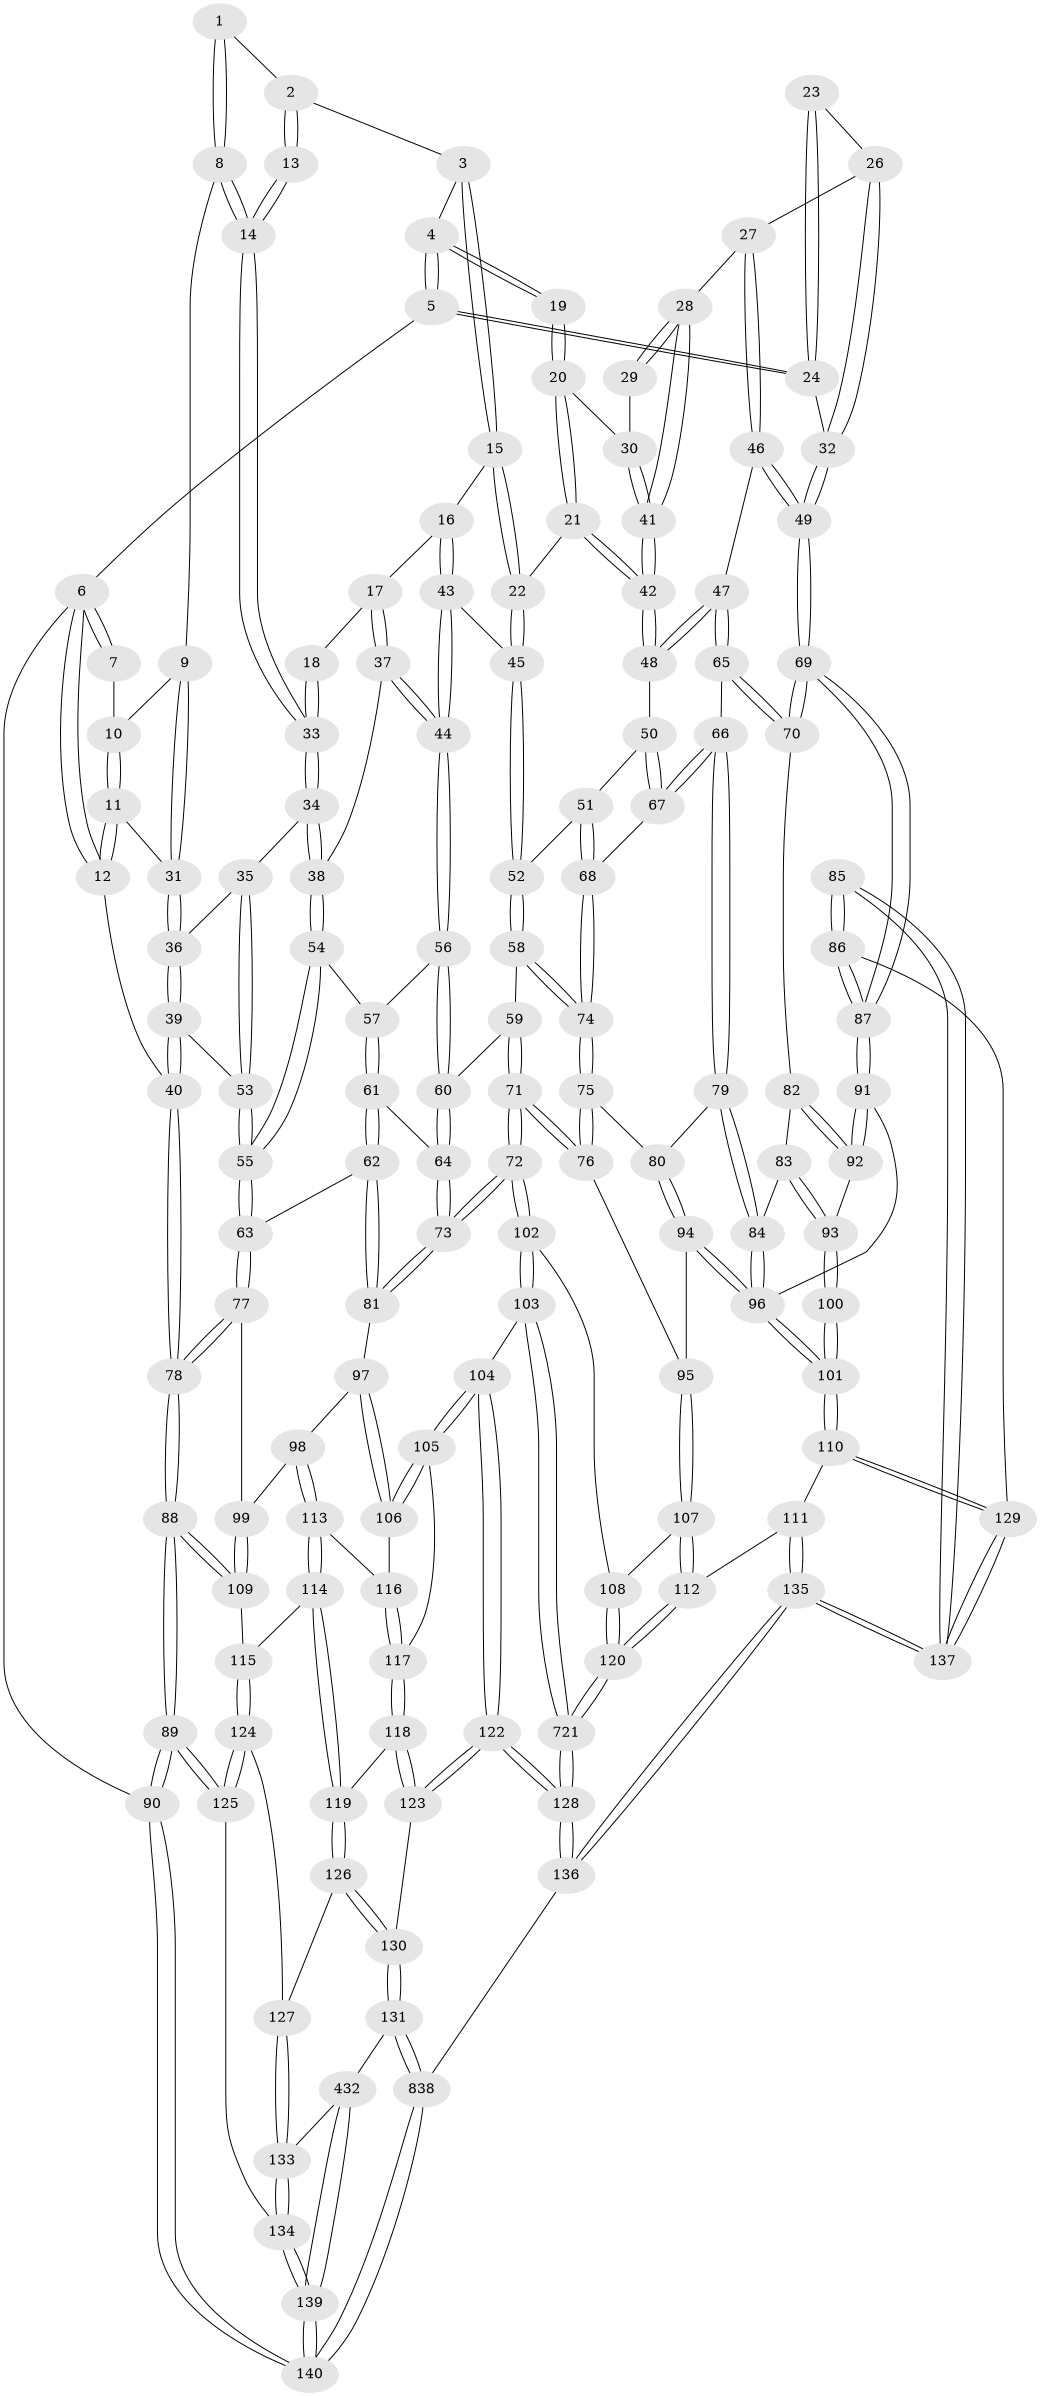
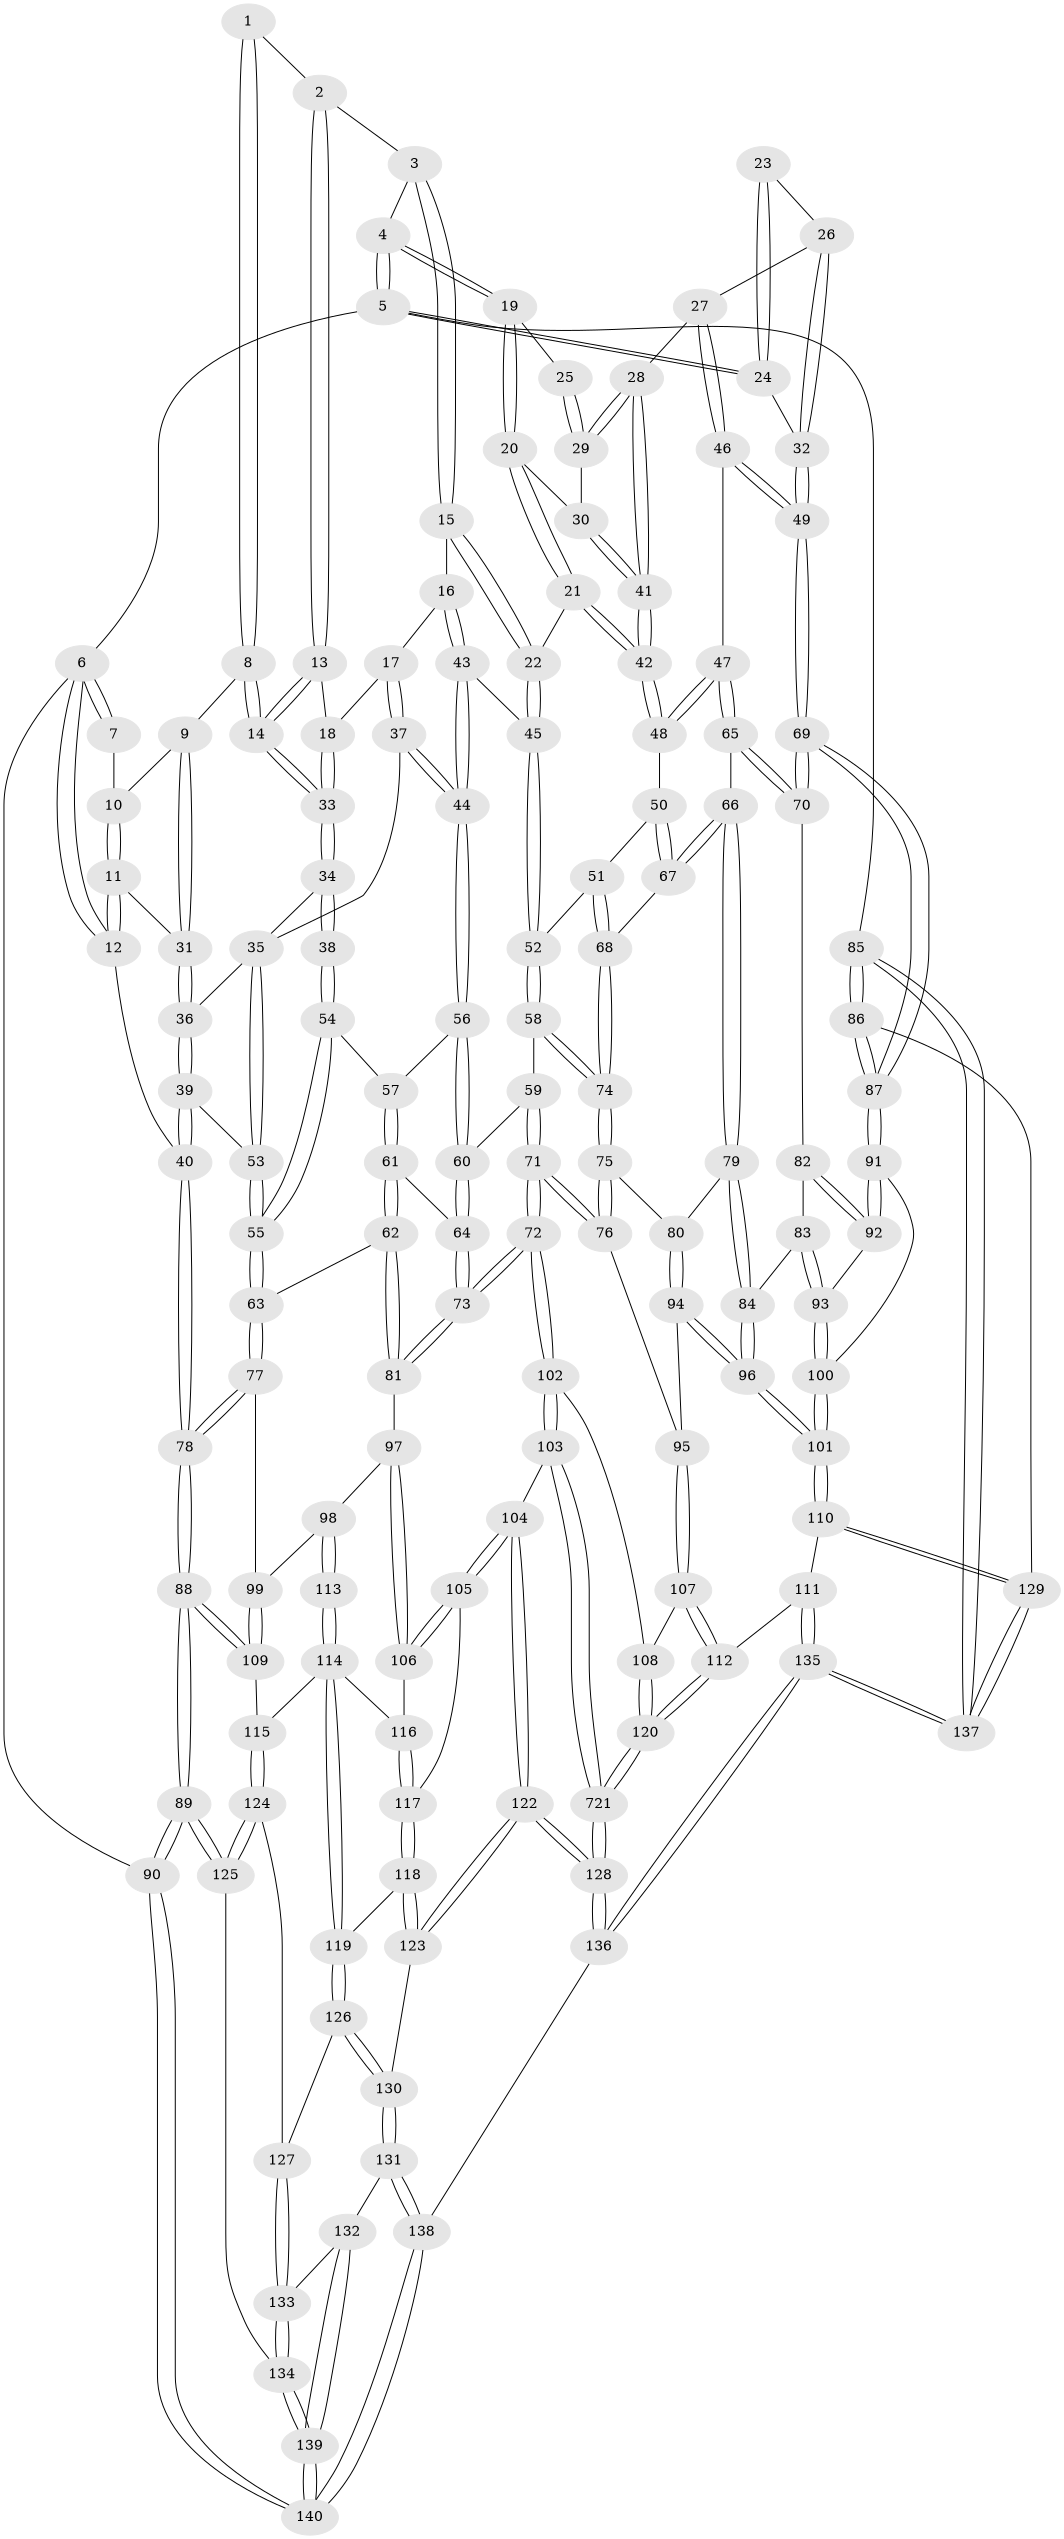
node "25": added
edge "5" -- "85": added
edge "13" -- "18": added
edge "37" -- "38": now "37" -- "35"
edge "91" -- "96": now "91" -- "100"
edge "113" -- "116": now "114" -- "116"
node "432": label "432" -> "132"
node "838": label "838" -> "138"
